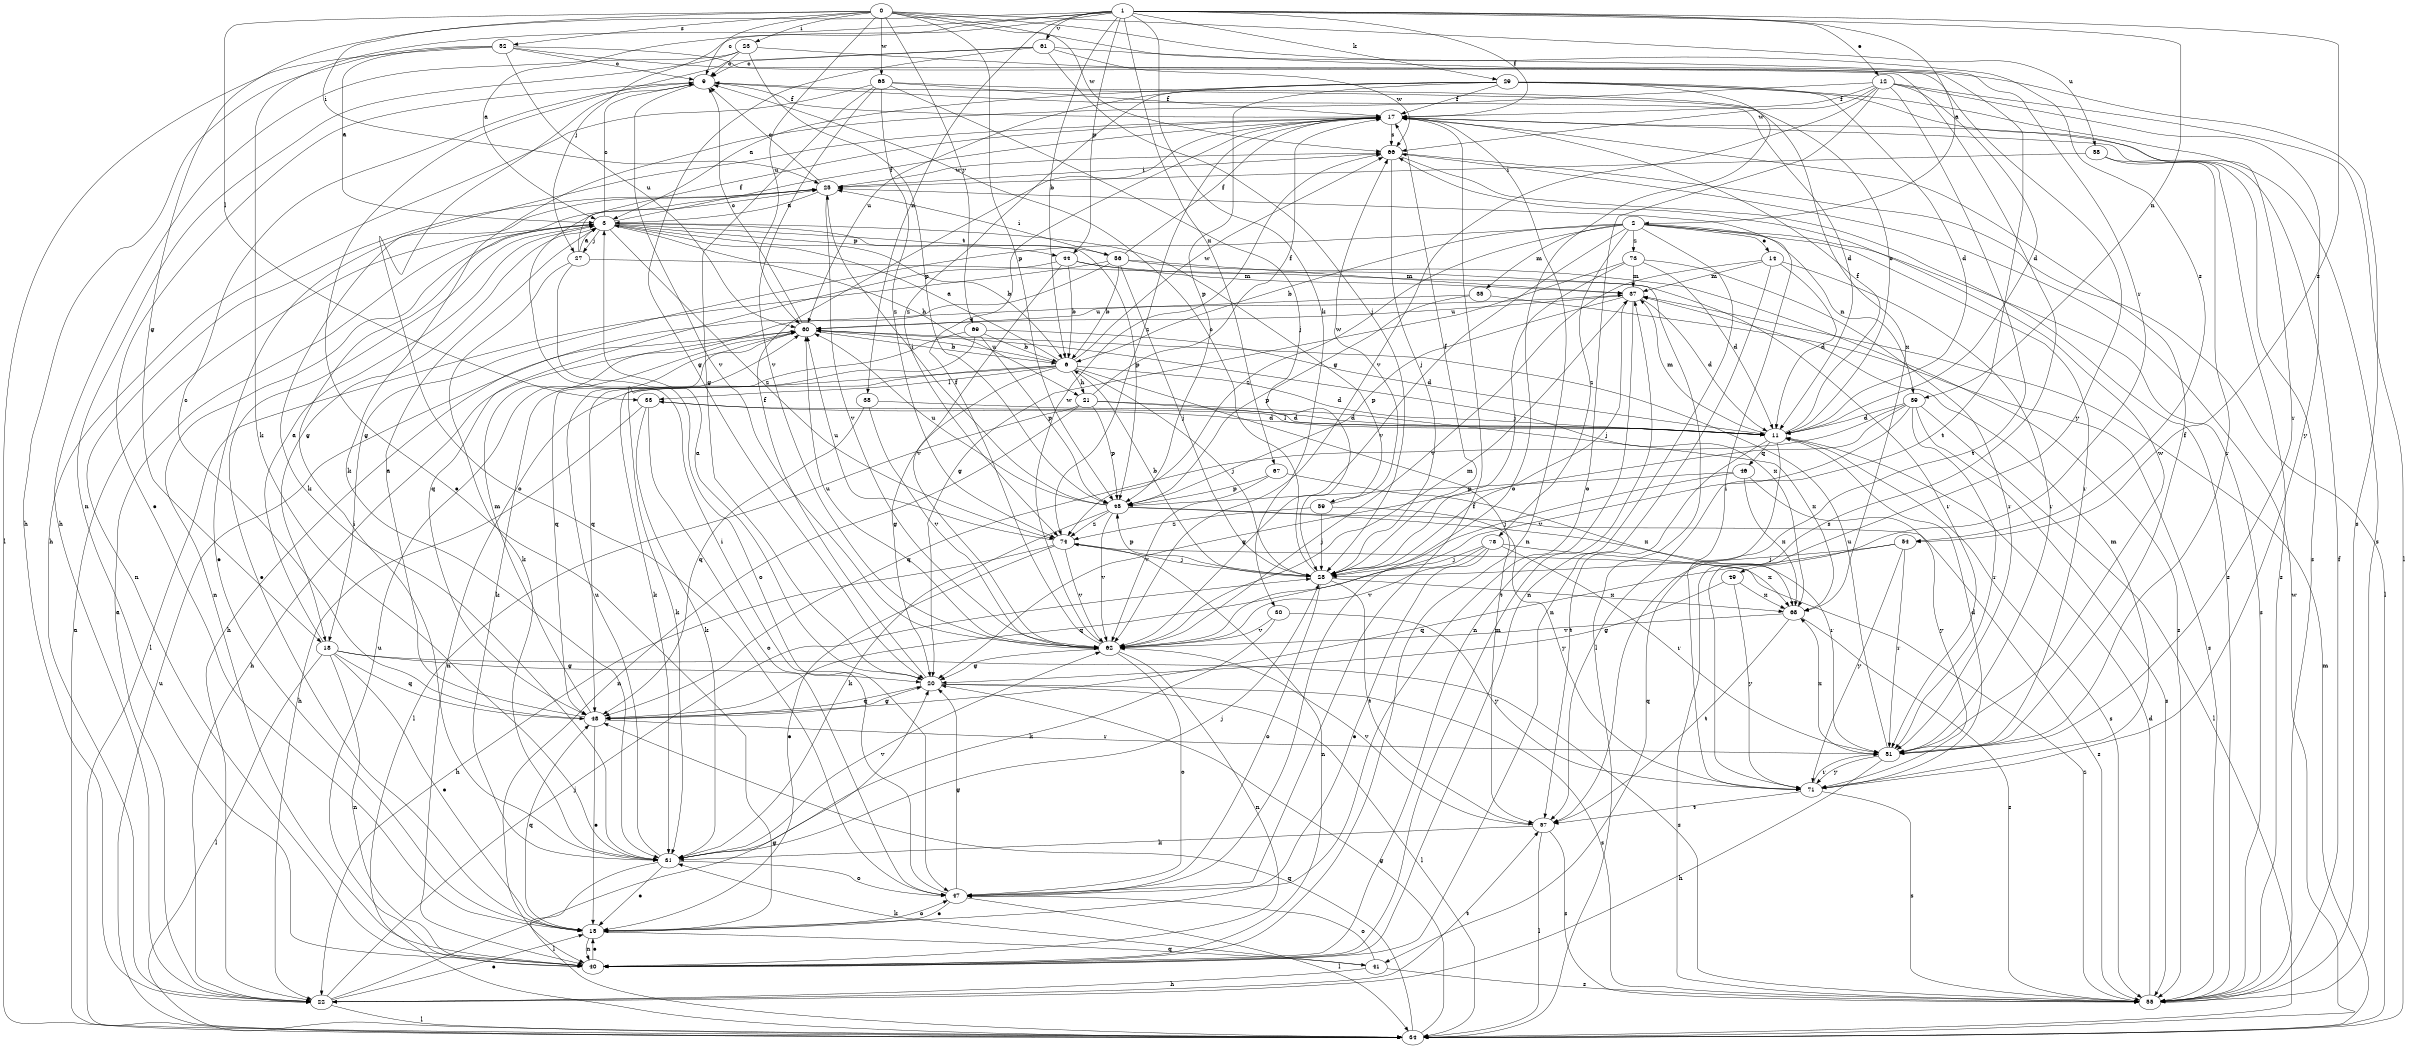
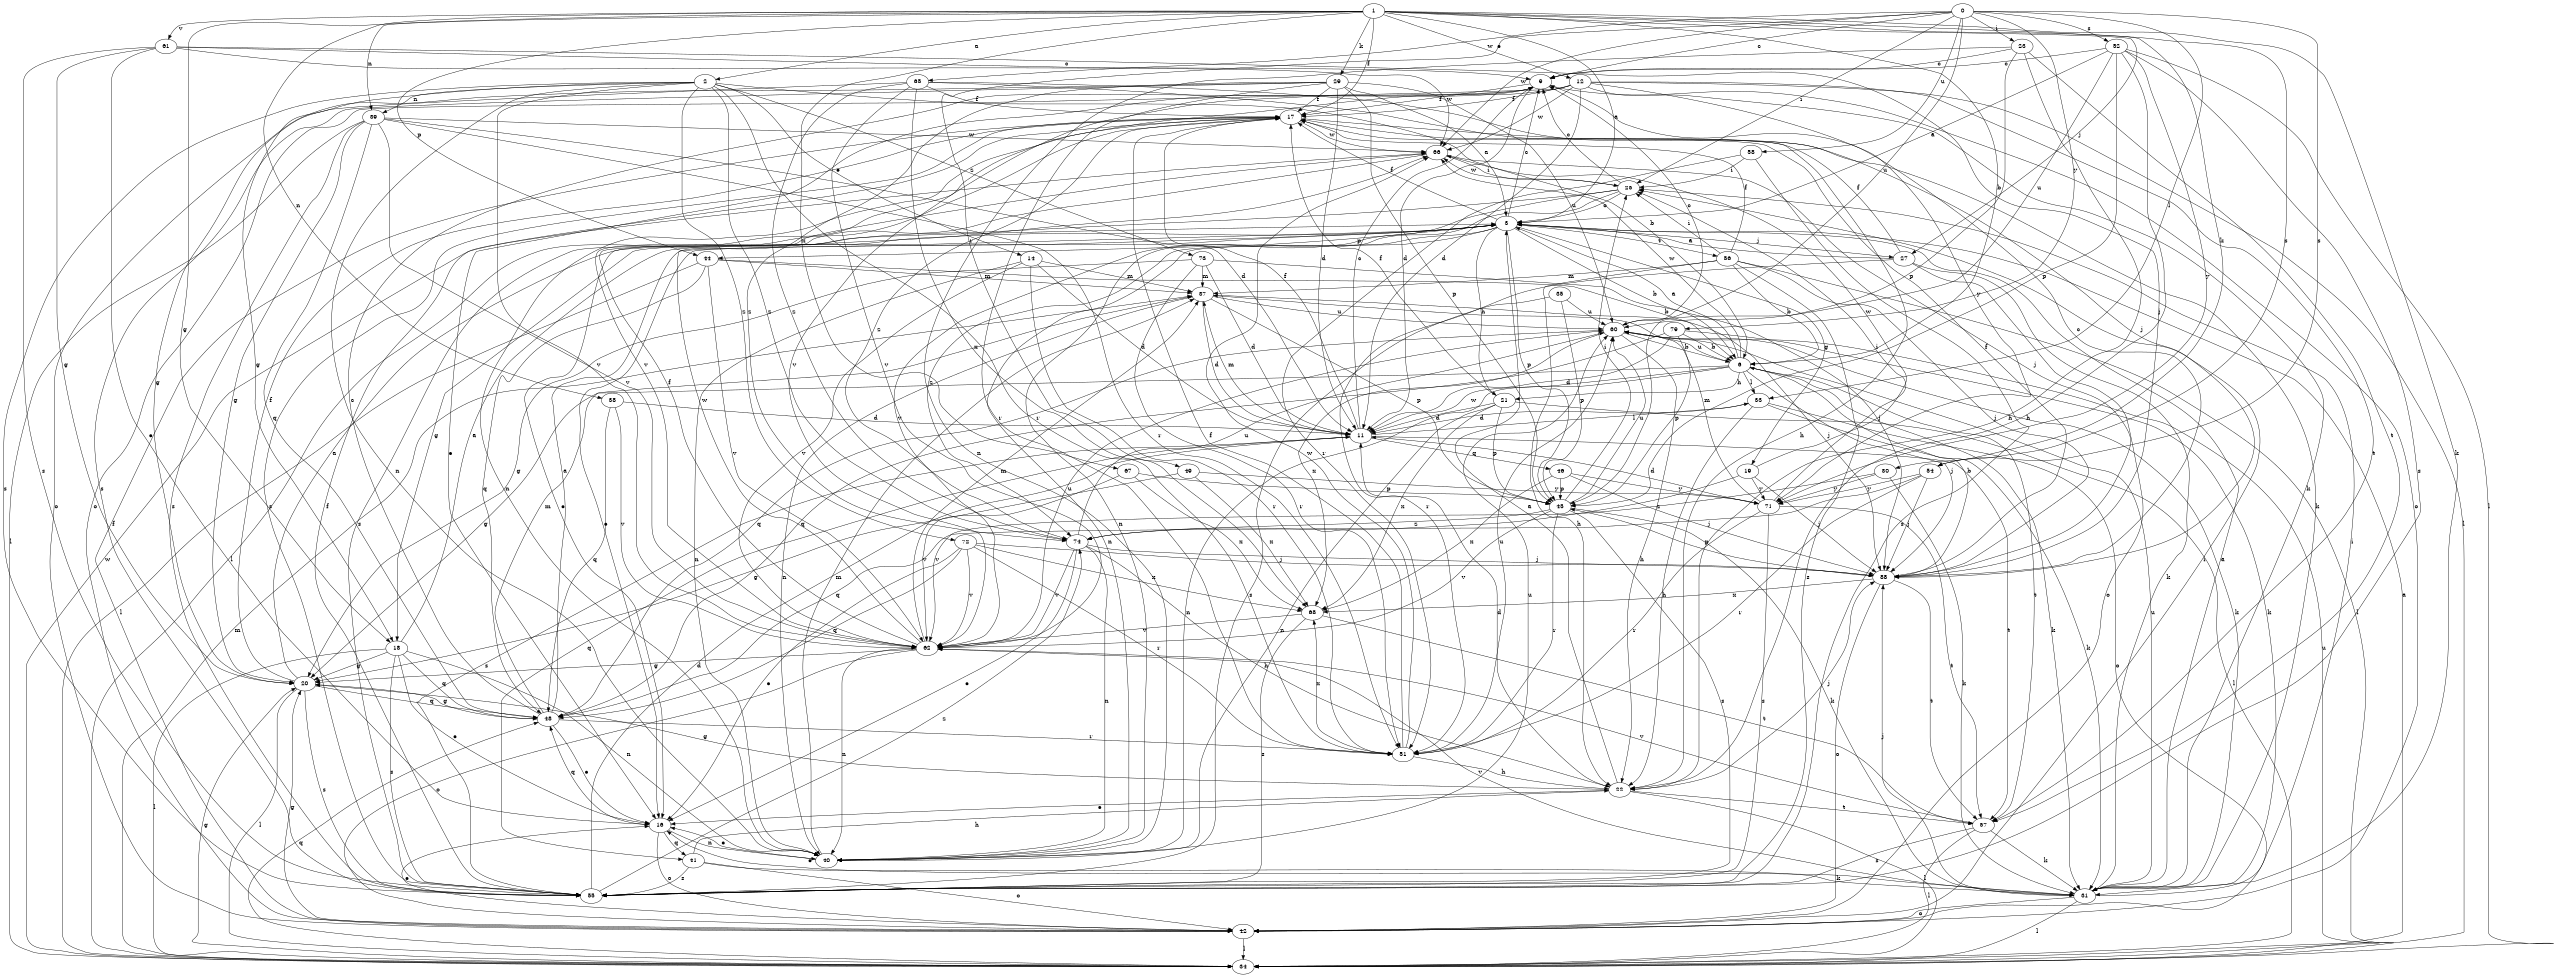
edge "39" -> "66": added, label "w"
edge "17" -> "66": label "s" -> "w"
edge "25" -> "3": label "a" -> "o"
edge "0" -> "45": now "52" -> "45"
edge "2" -> "35": removed, label "m"
node "69": label "69" -> "79"
edge "31" -> "3": added, label "a"
edge "6" -> "11": label "d" -> "w"
node "59": label "59" -> "19"
node "78": label "78" -> "72"
node "28": label "28" -> "88"
edge "22" -> "11": added, label "d"
edge "51" -> "71": removed, label "y"
node "47": label "47" -> "42"
node "15": label "15" -> "16"
